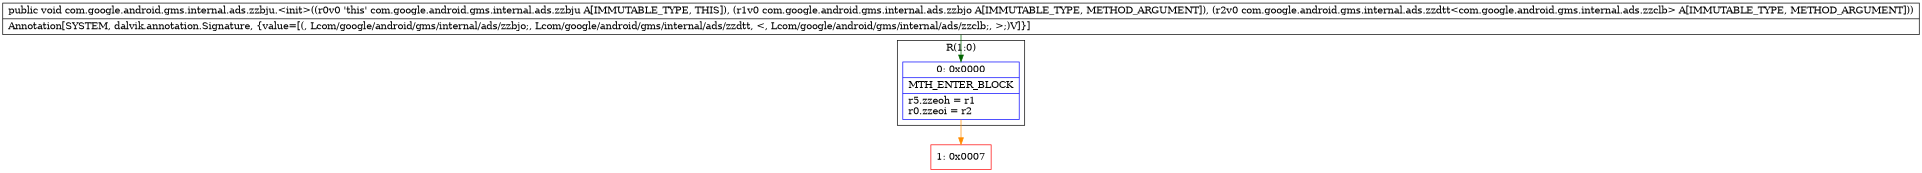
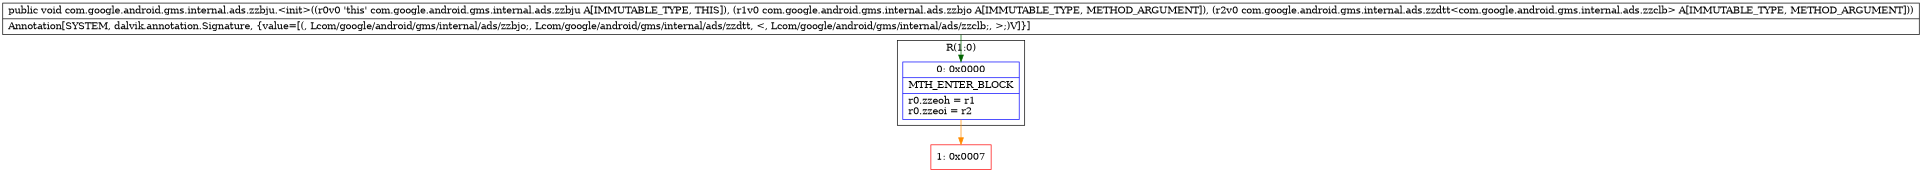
node "0: 0x0000": text "r5.zzeoh = r1" -> "r0.zzeoh = r1"
